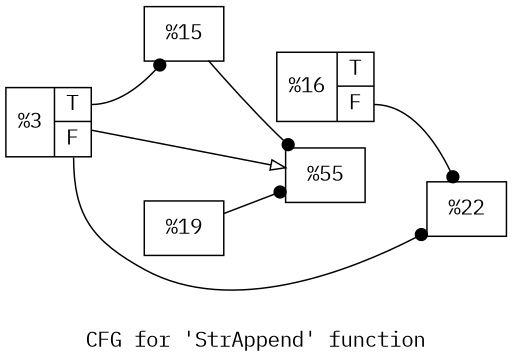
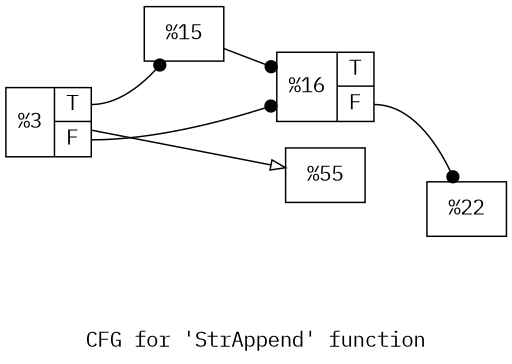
edge "%15" -> "%55": now "%15" -> "%16"
node "%19": removed
edge "%3" -> "%22": now "%3" -> "%16"
